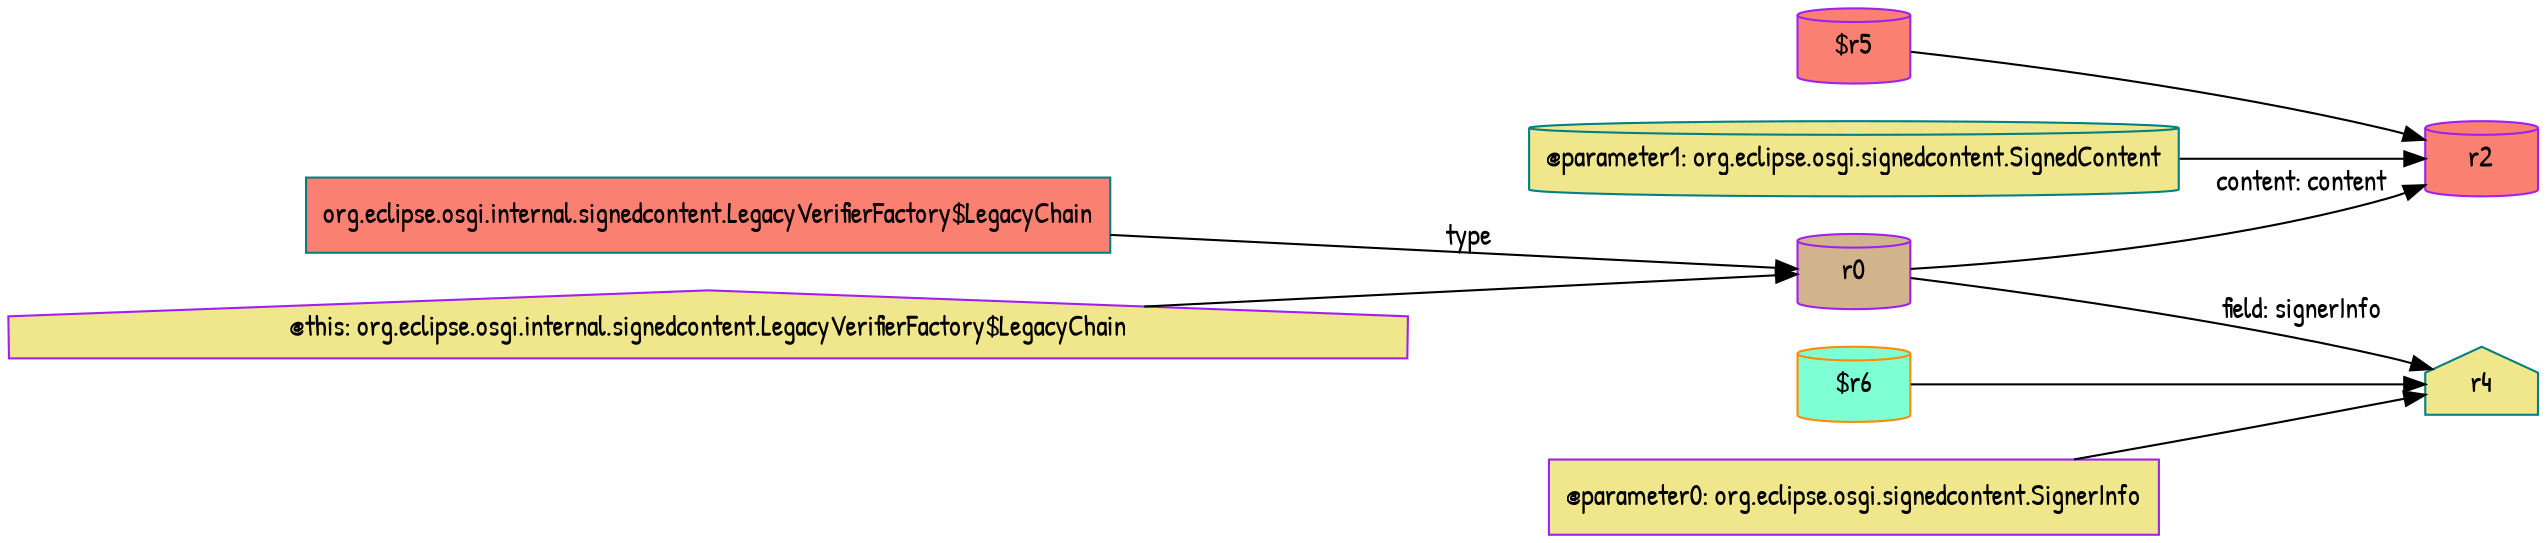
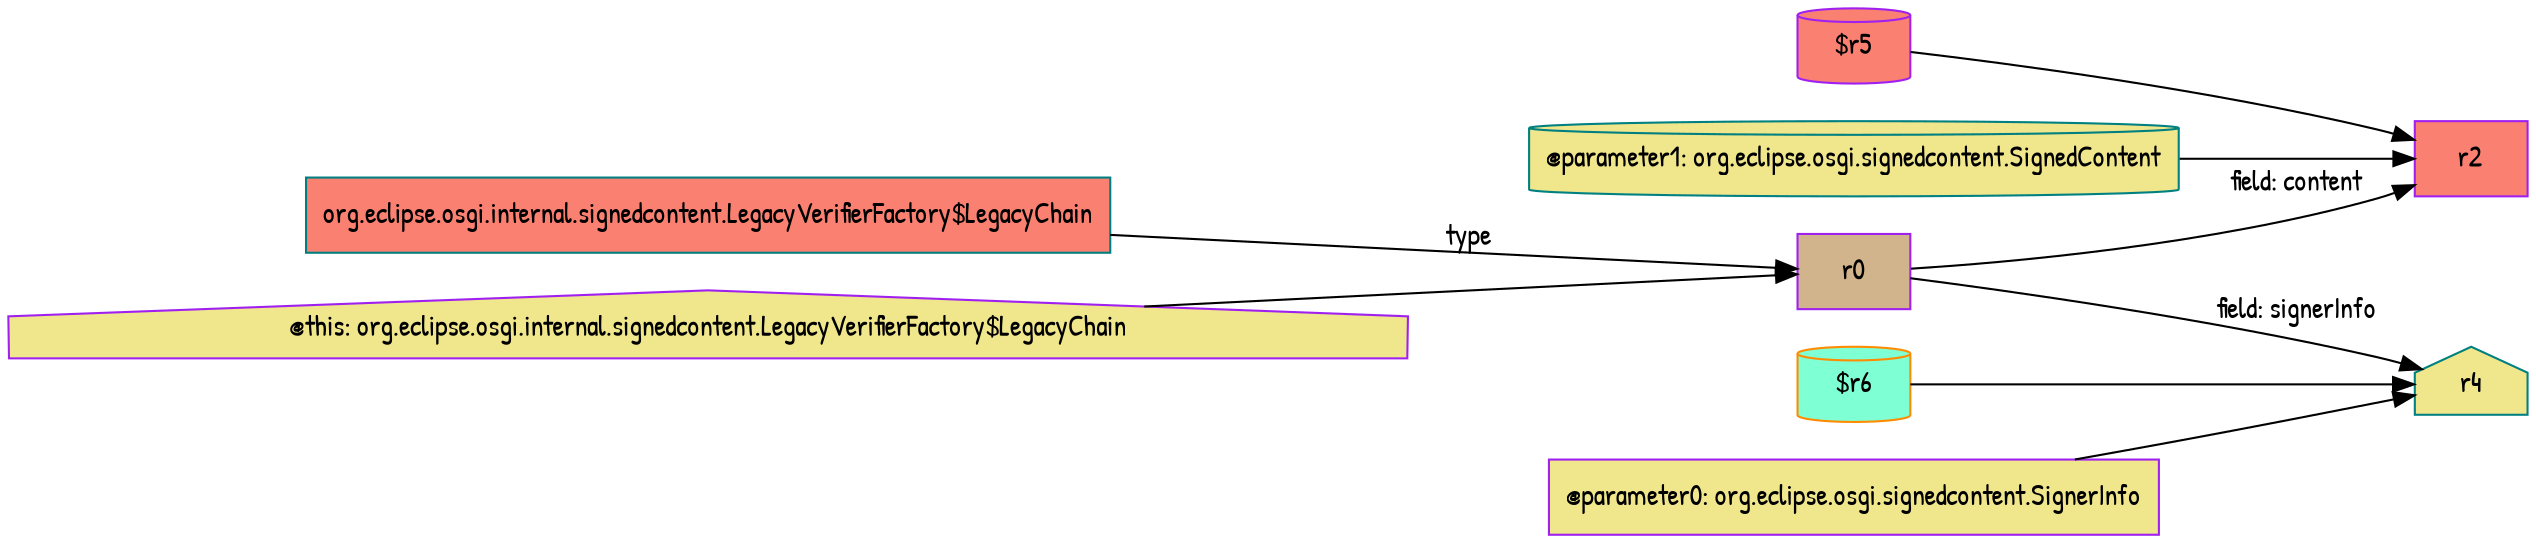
node "r2": shape cylinder -> box
edge "r0" -> "r2": label "content: content" -> "field: content"
node "r0": shape cylinder -> box
